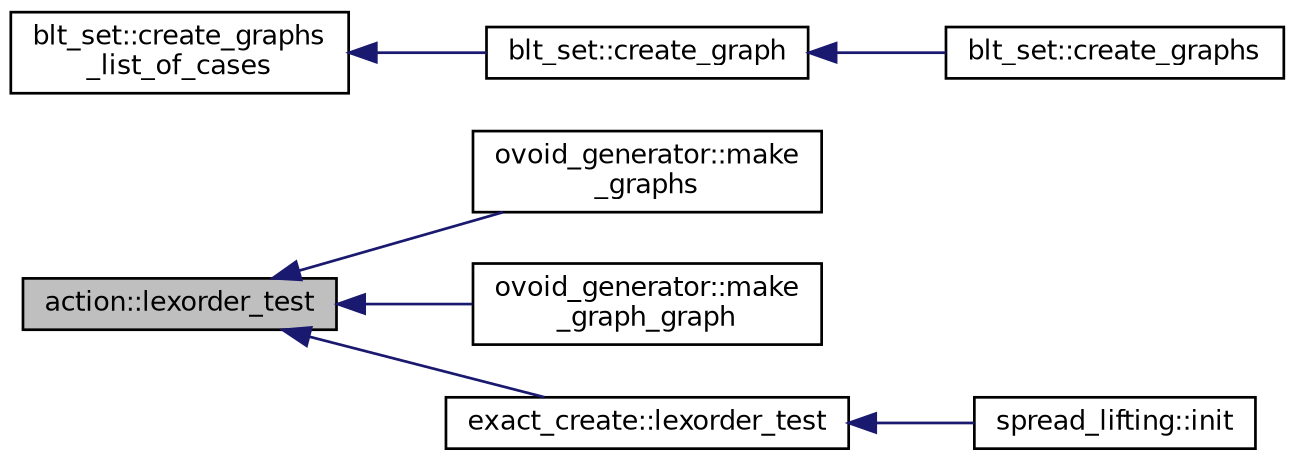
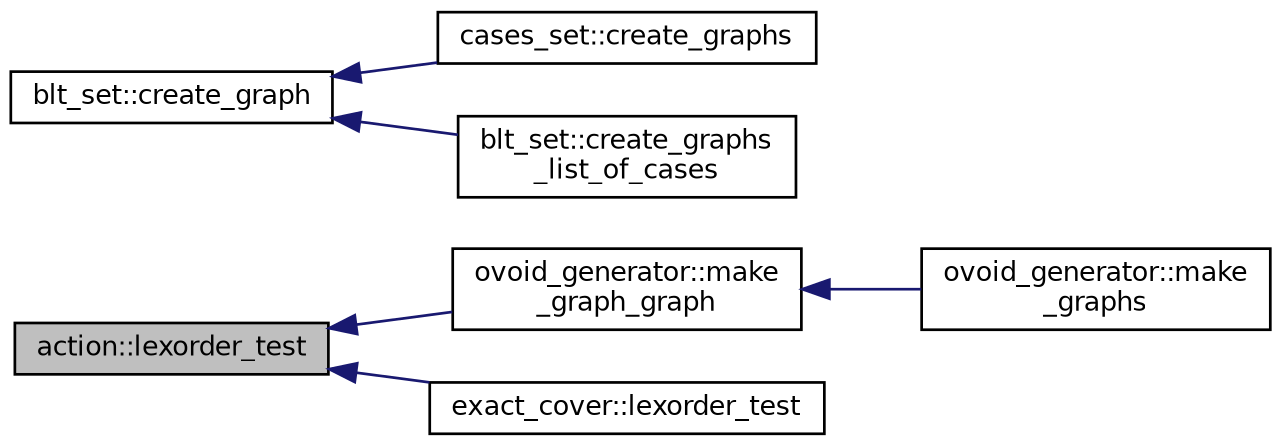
edge "blt_set::create_graph" -> "blt_set::create_graphs _list_of_cases": reversed
node "blt_set::create_graphs": label "blt_set::create_graphs" -> "cases_set::create_graphs"
edge "ovoid_generator::make _graphs" -> "action::lexorder_test": now "ovoid_generator::make _graphs" -> "ovoid_generator::make _graph_graph"
node "exact_create::lexorder_test": label "exact_create::lexorder_test" -> "exact_cover::lexorder_test"
node "spread_lifting::init": removed
